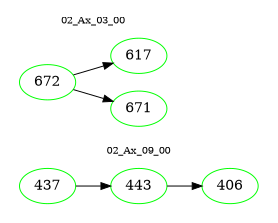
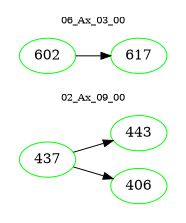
cluster "02_Ax_03_00": label "02_Ax_03_00" -> "06_Ax_03_00"
node "672": label "672" -> "602"
node "671": removed
edge "443" -> "406": now "437" -> "406"
